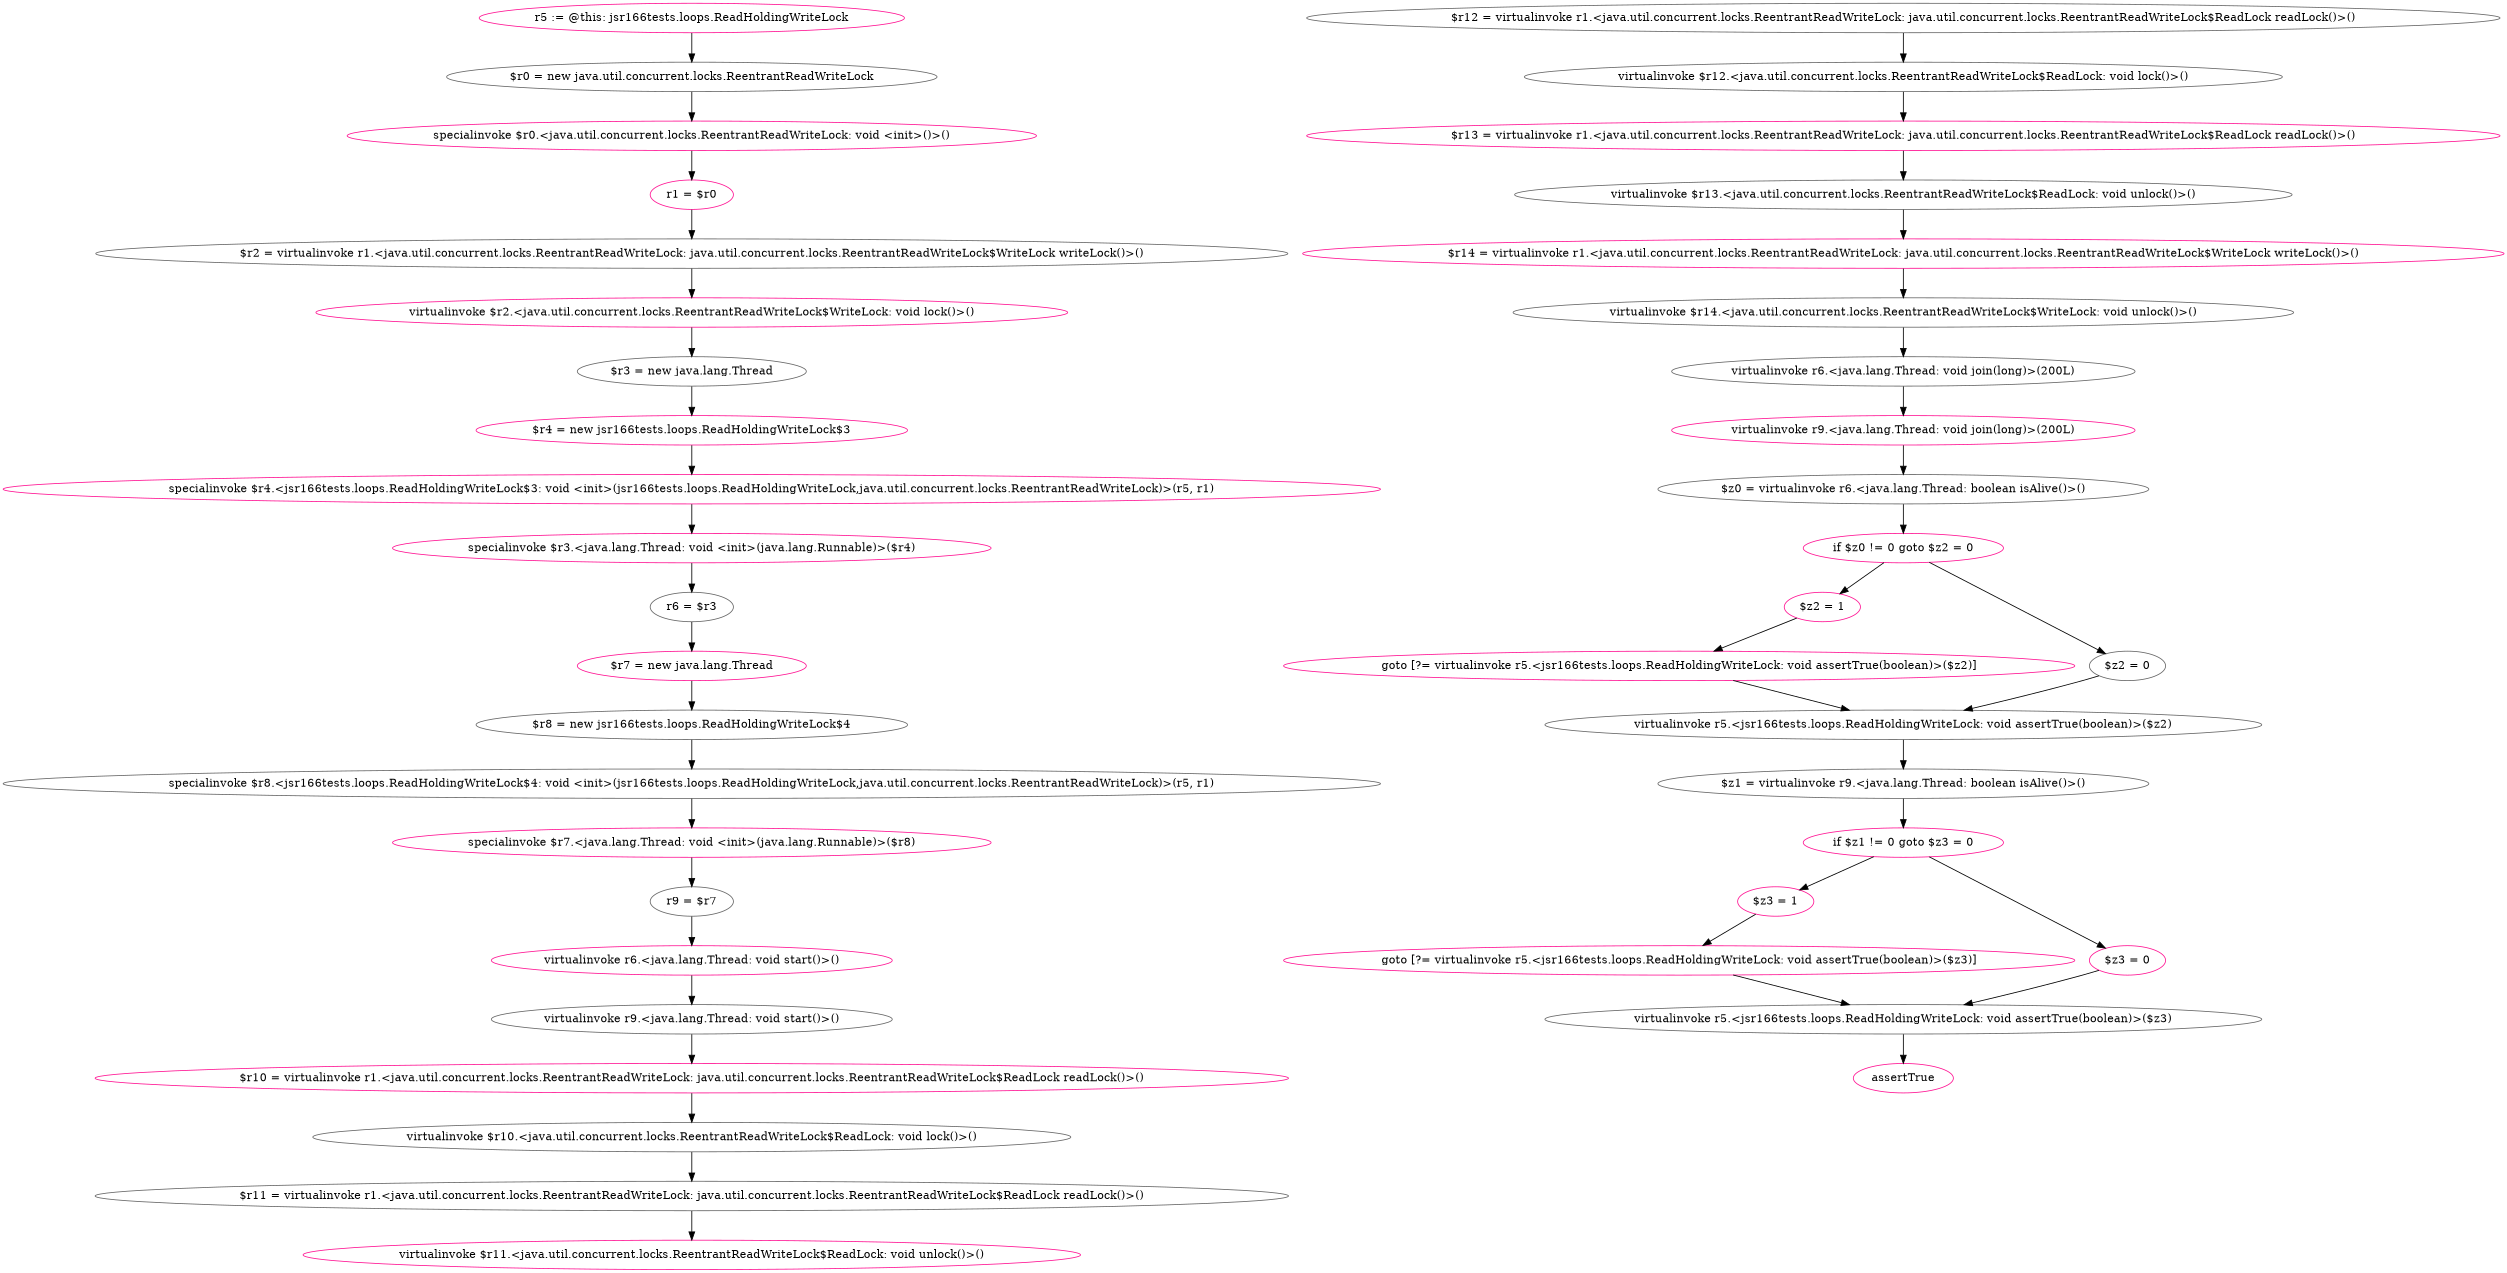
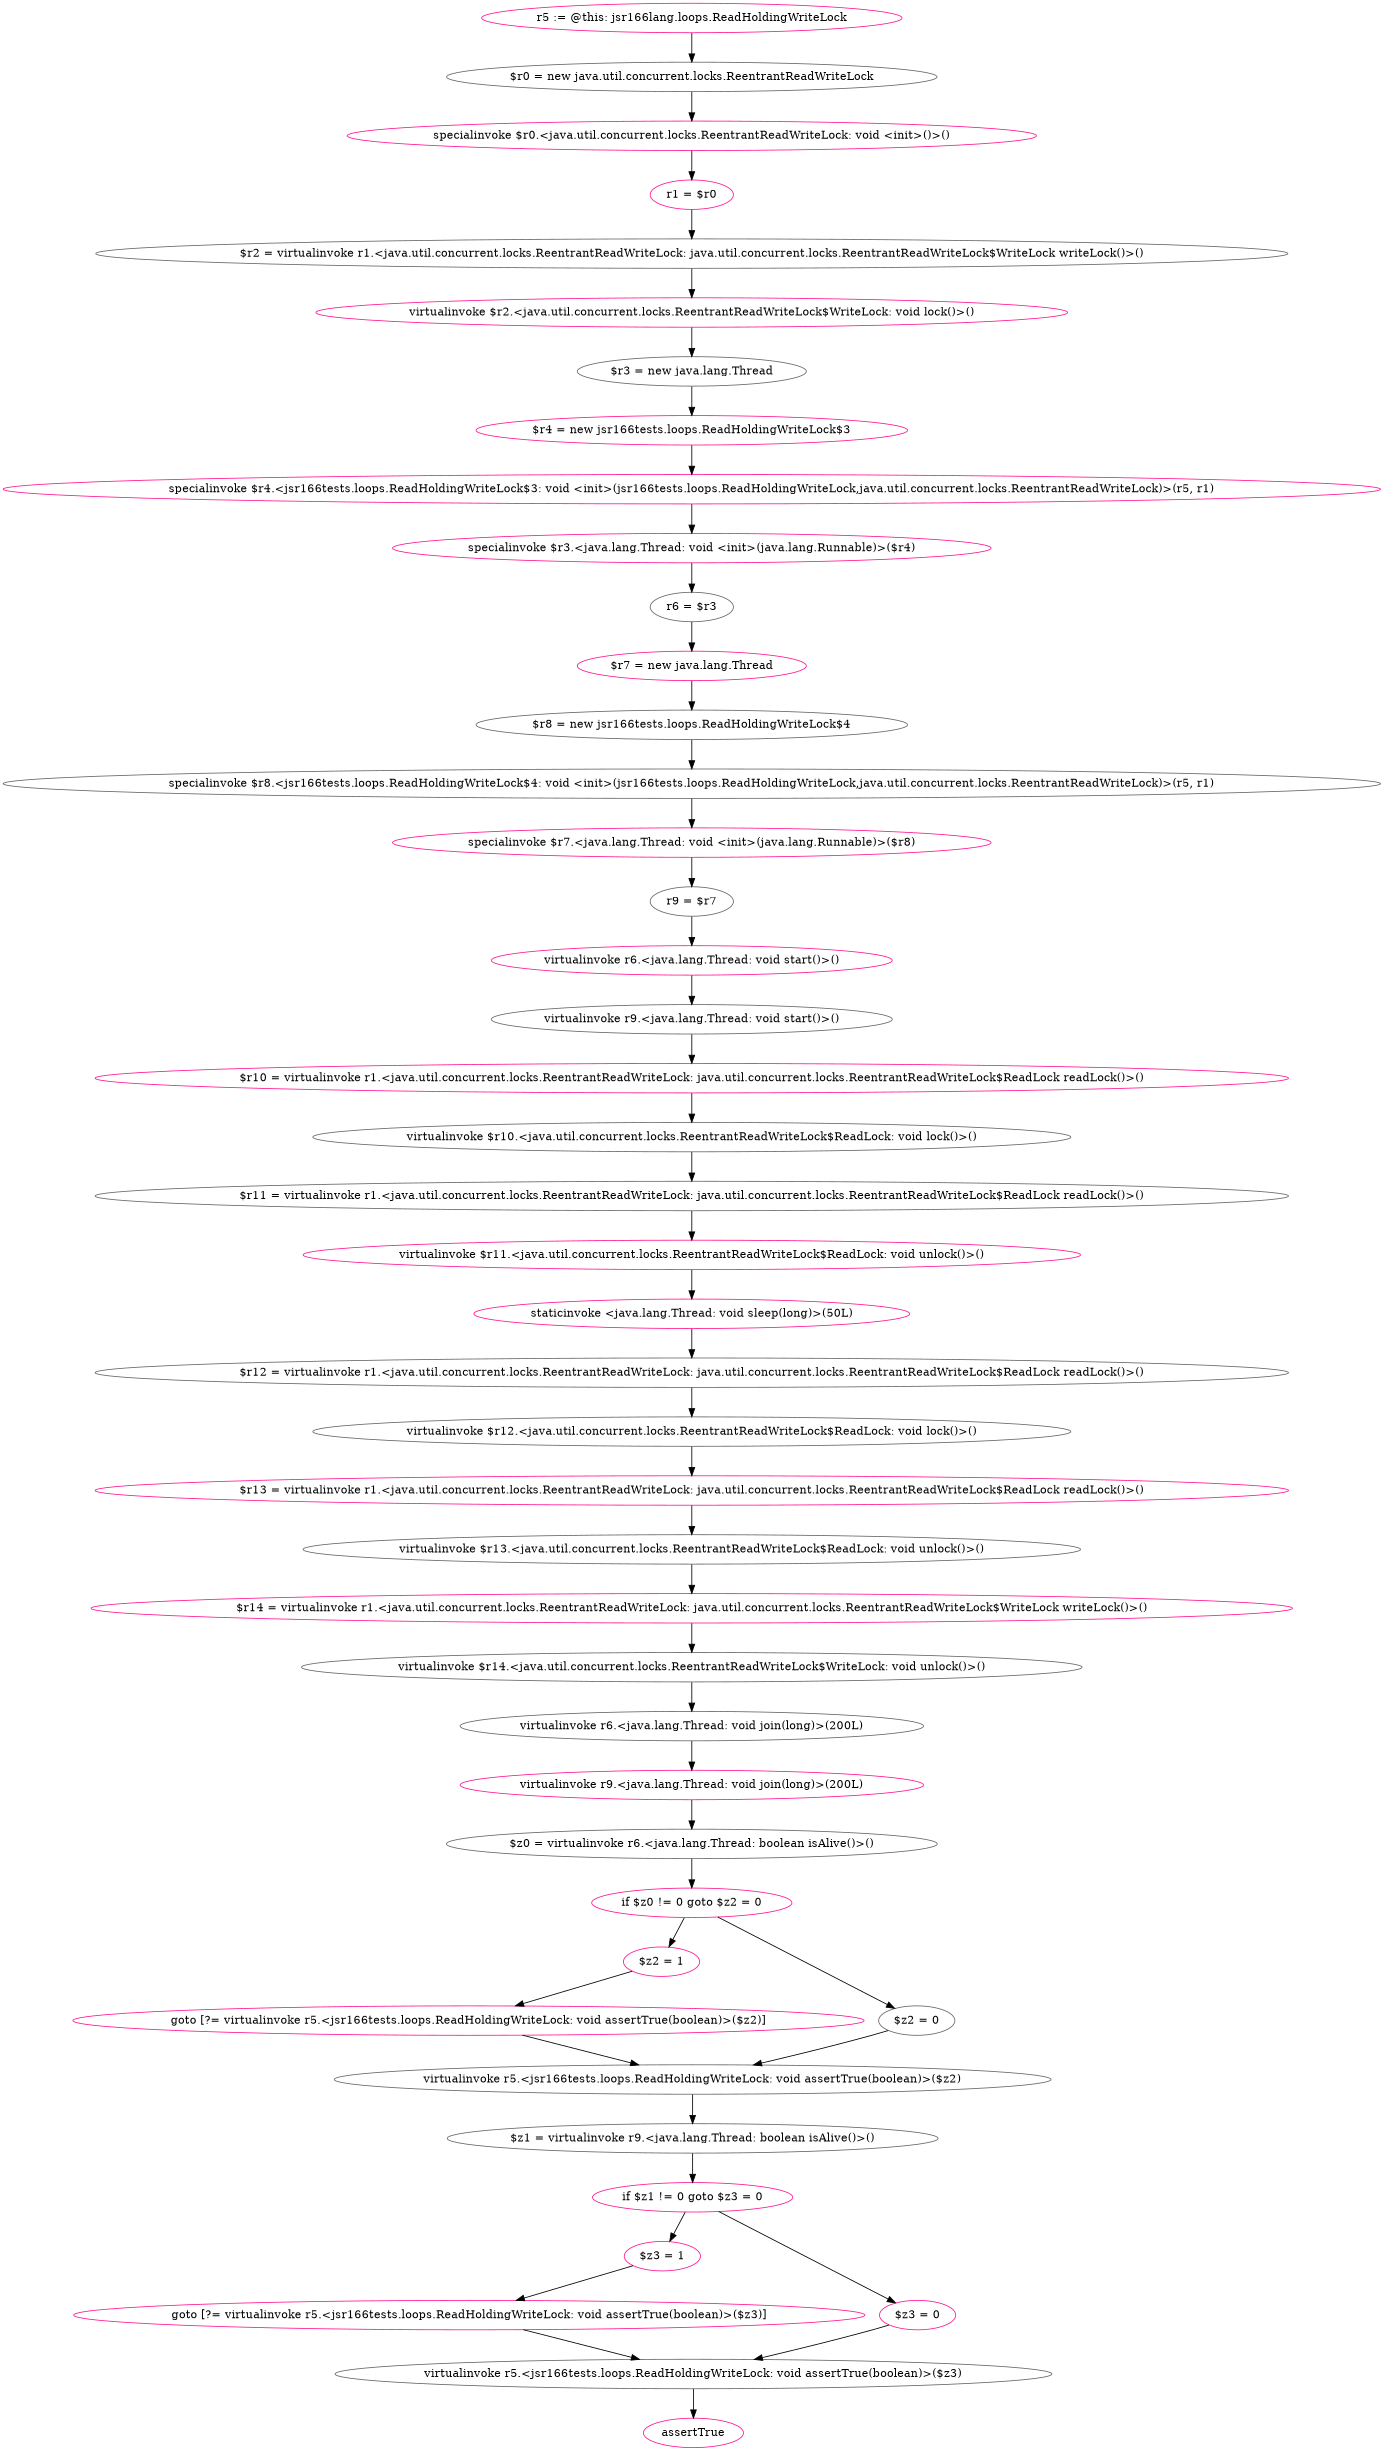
node "r5 := @this: jsr166tests.loops.ReadHoldingWriteLock": label "r5 := @this: jsr166tests.loops.ReadHoldingWriteLock" -> "r5 := @this: jsr166lang.loops.ReadHoldingWriteLock"
node "staticinvoke <java.lang.Thread: void sleep(long)>(50L)": added
